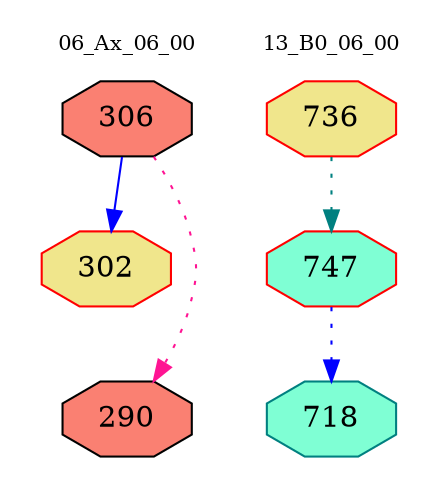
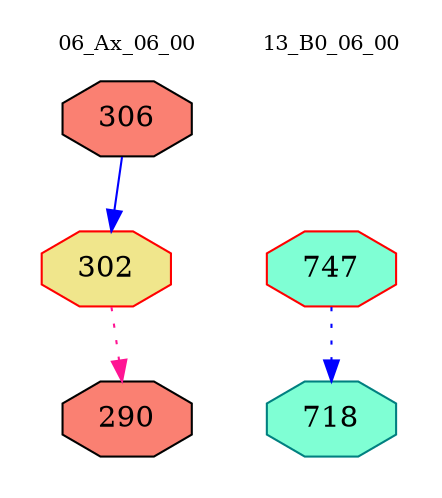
node "736": removed
edge "306" -> "290": now "302" -> "290"
